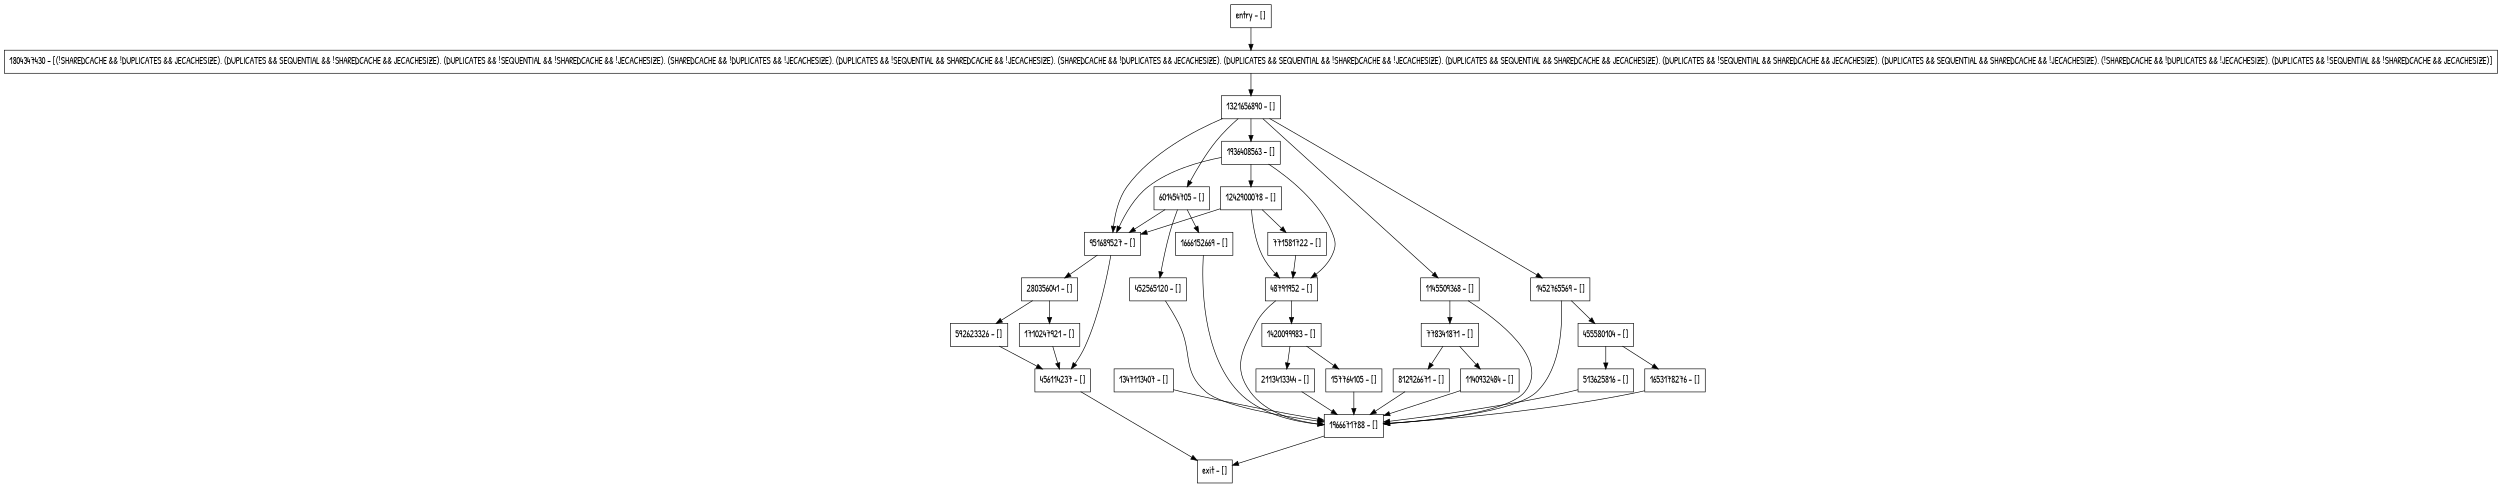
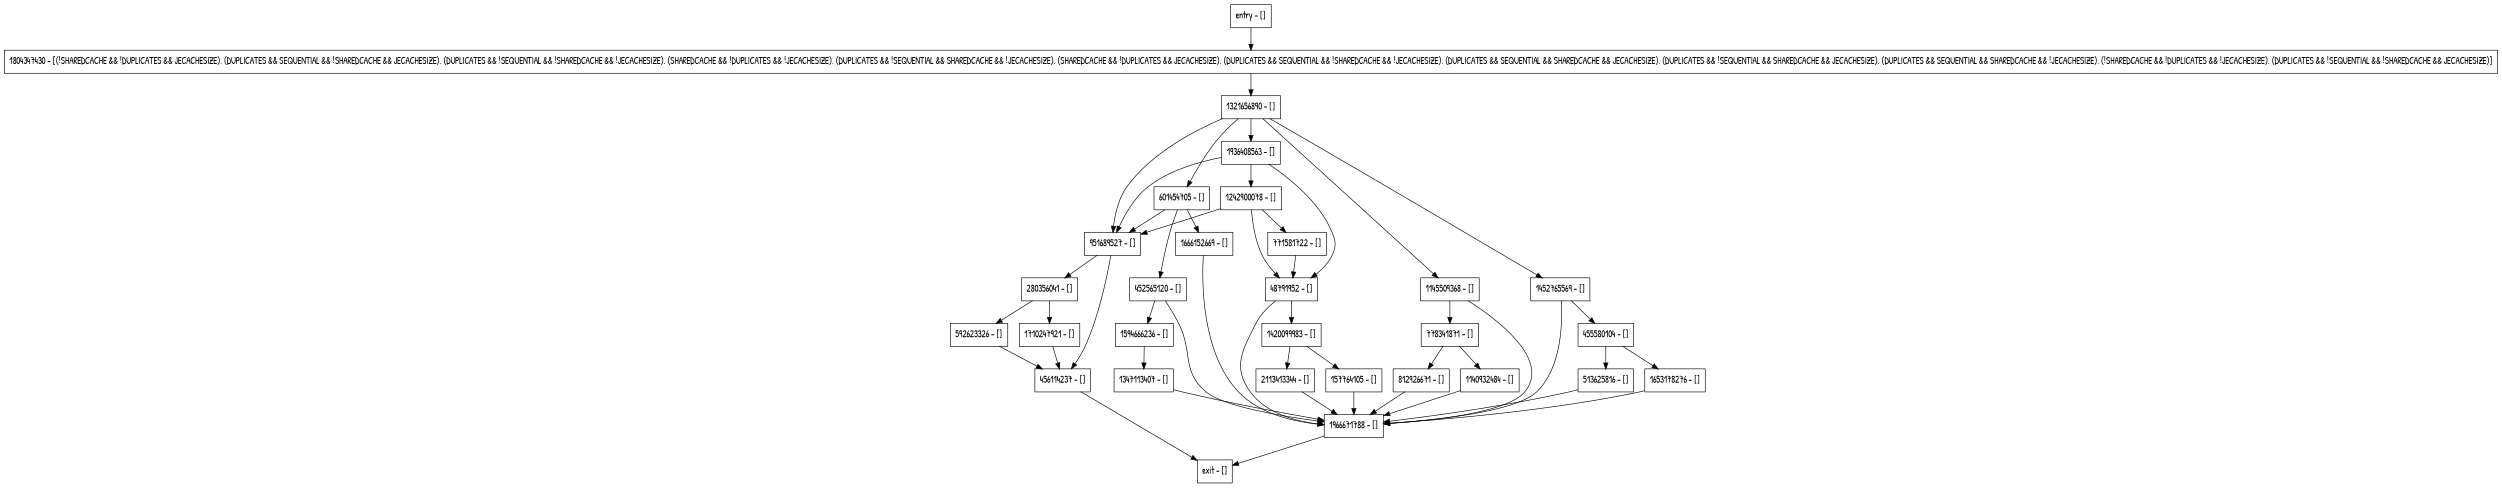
node "1594666236 - []": added
